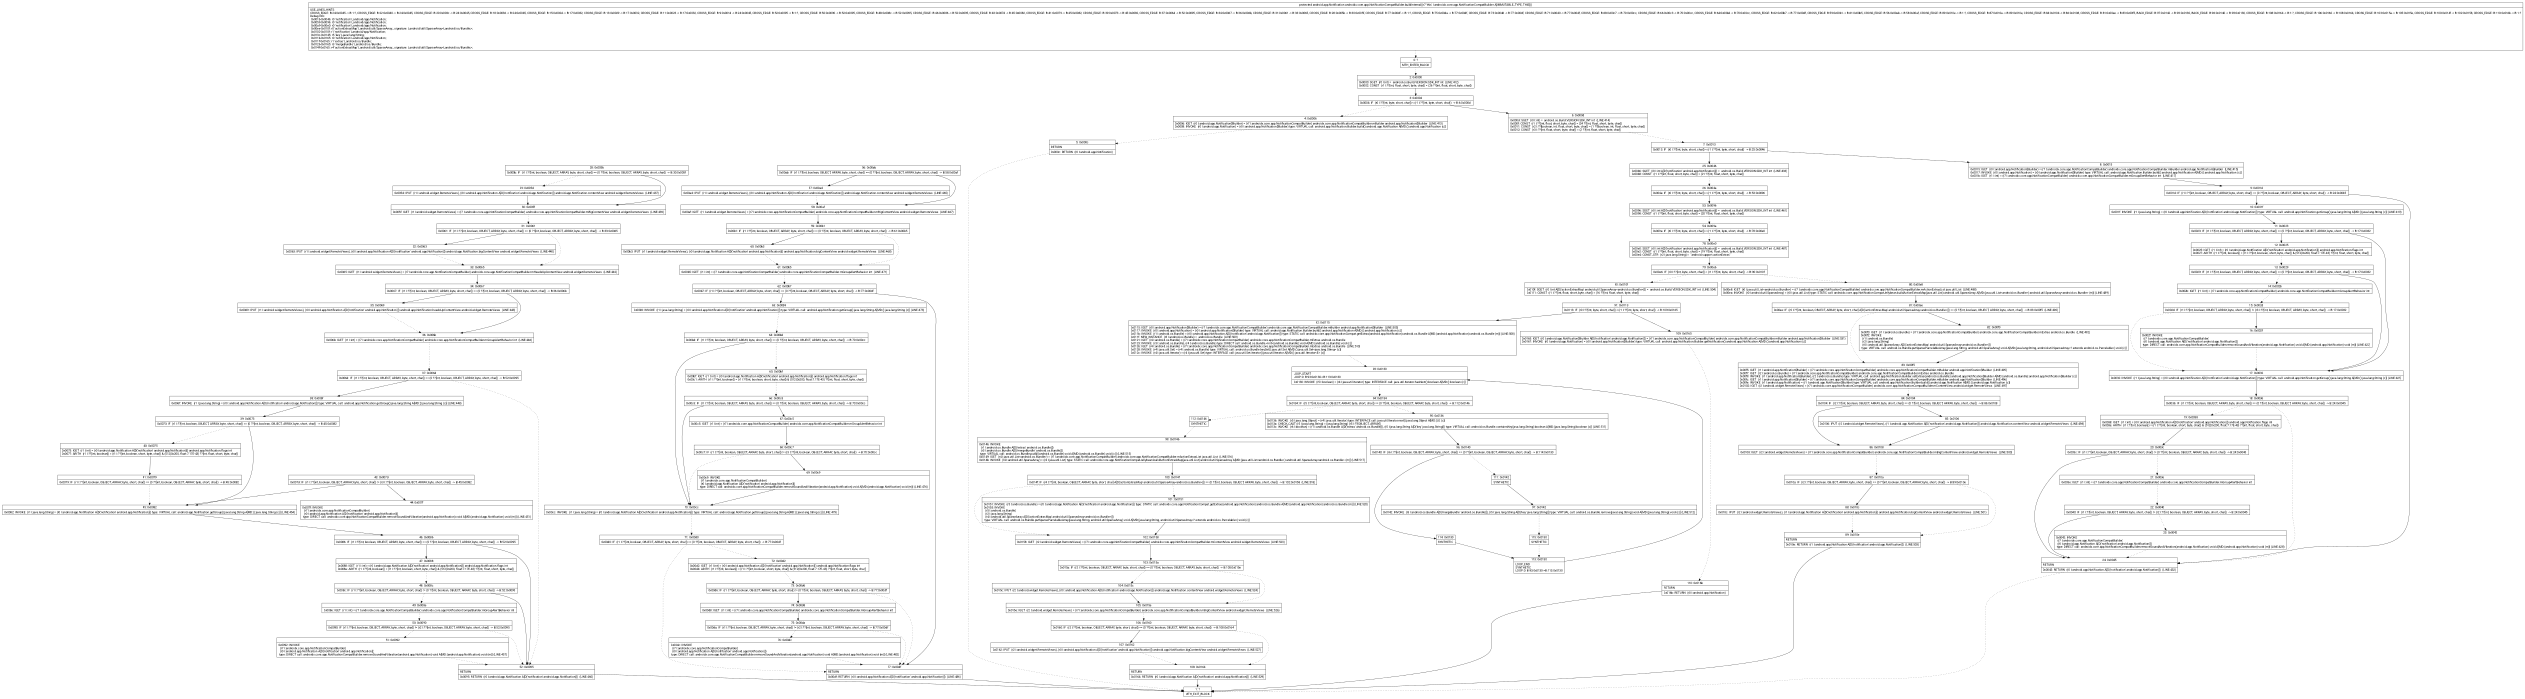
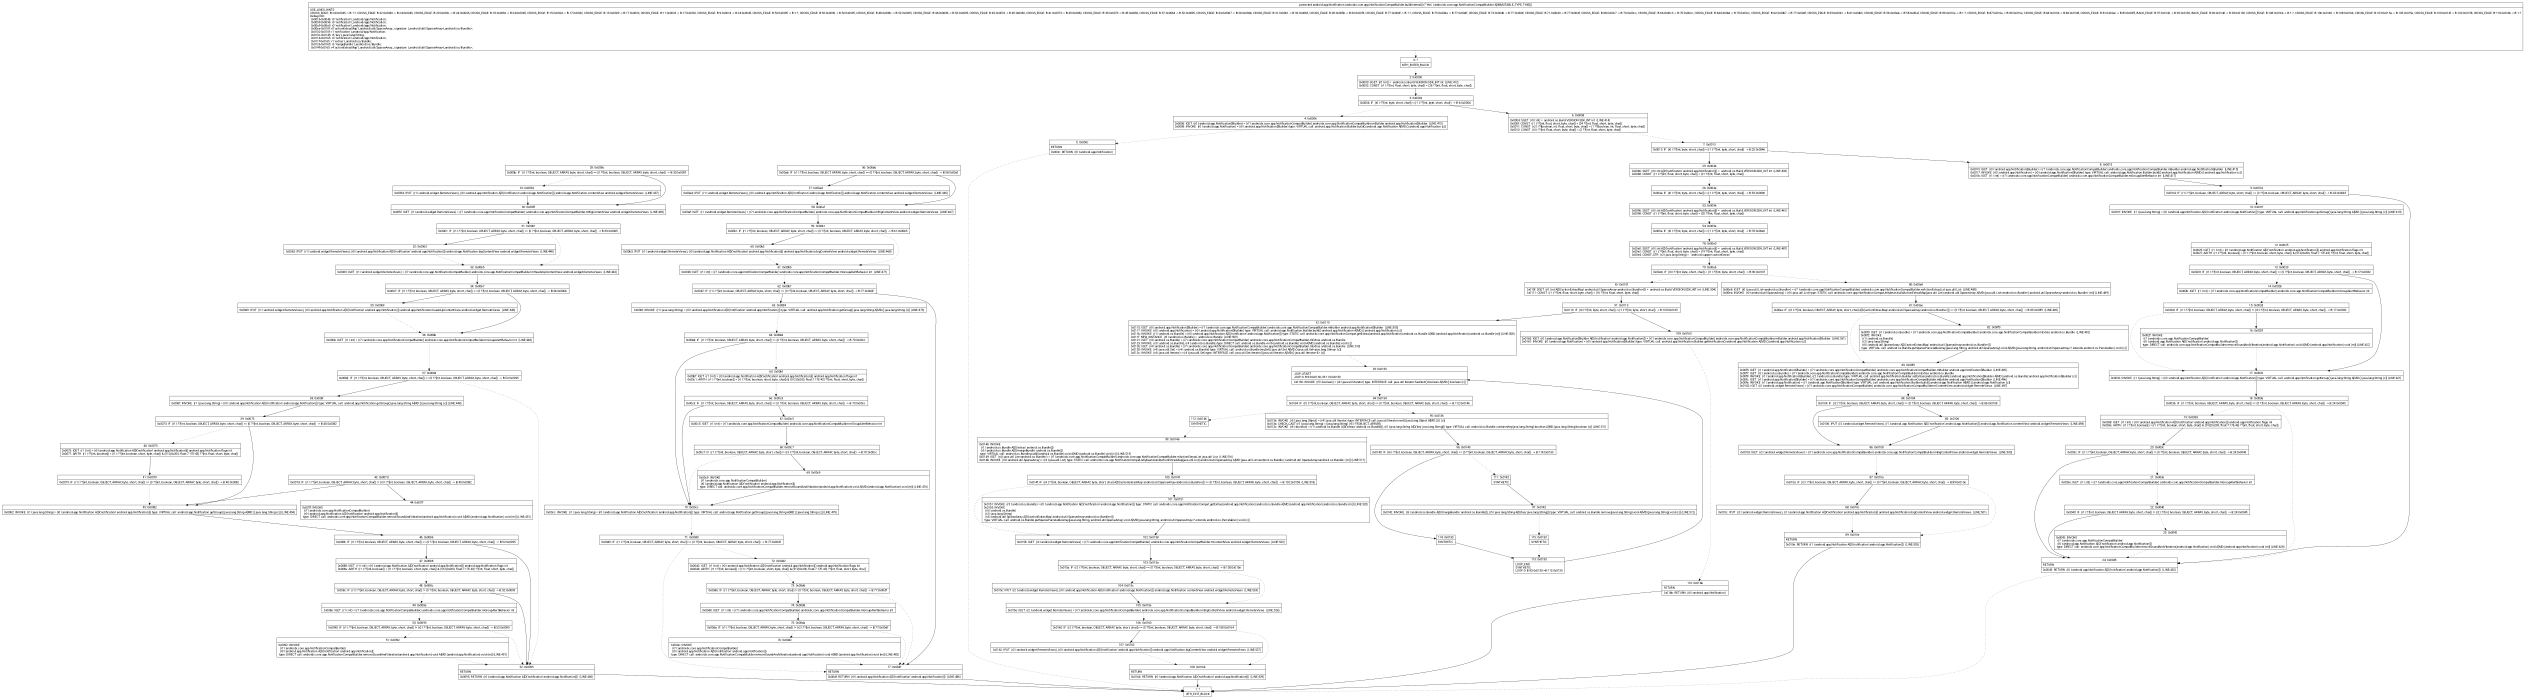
node "11: 0x0023": removed
